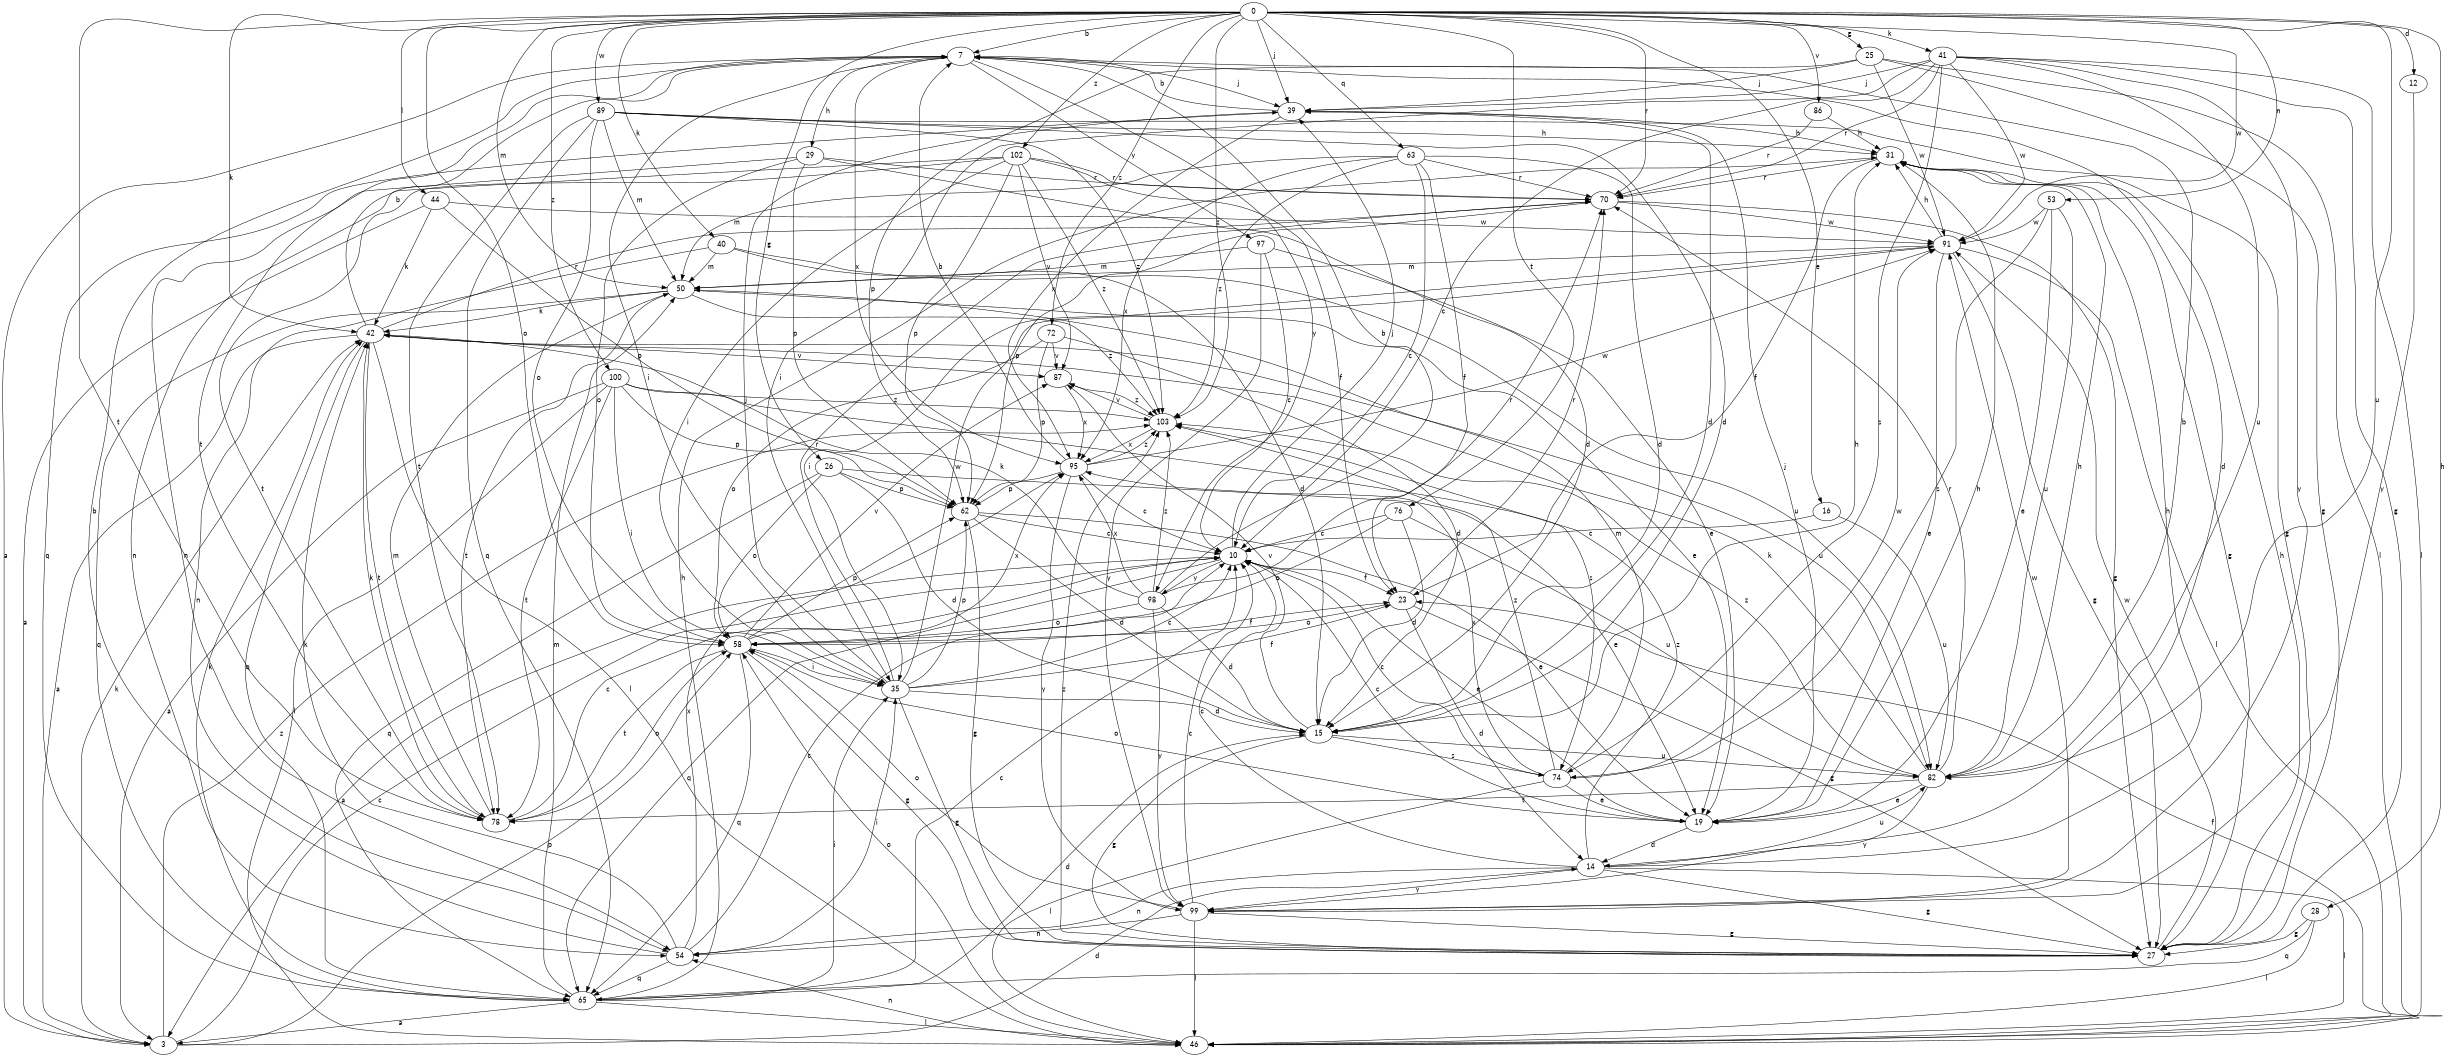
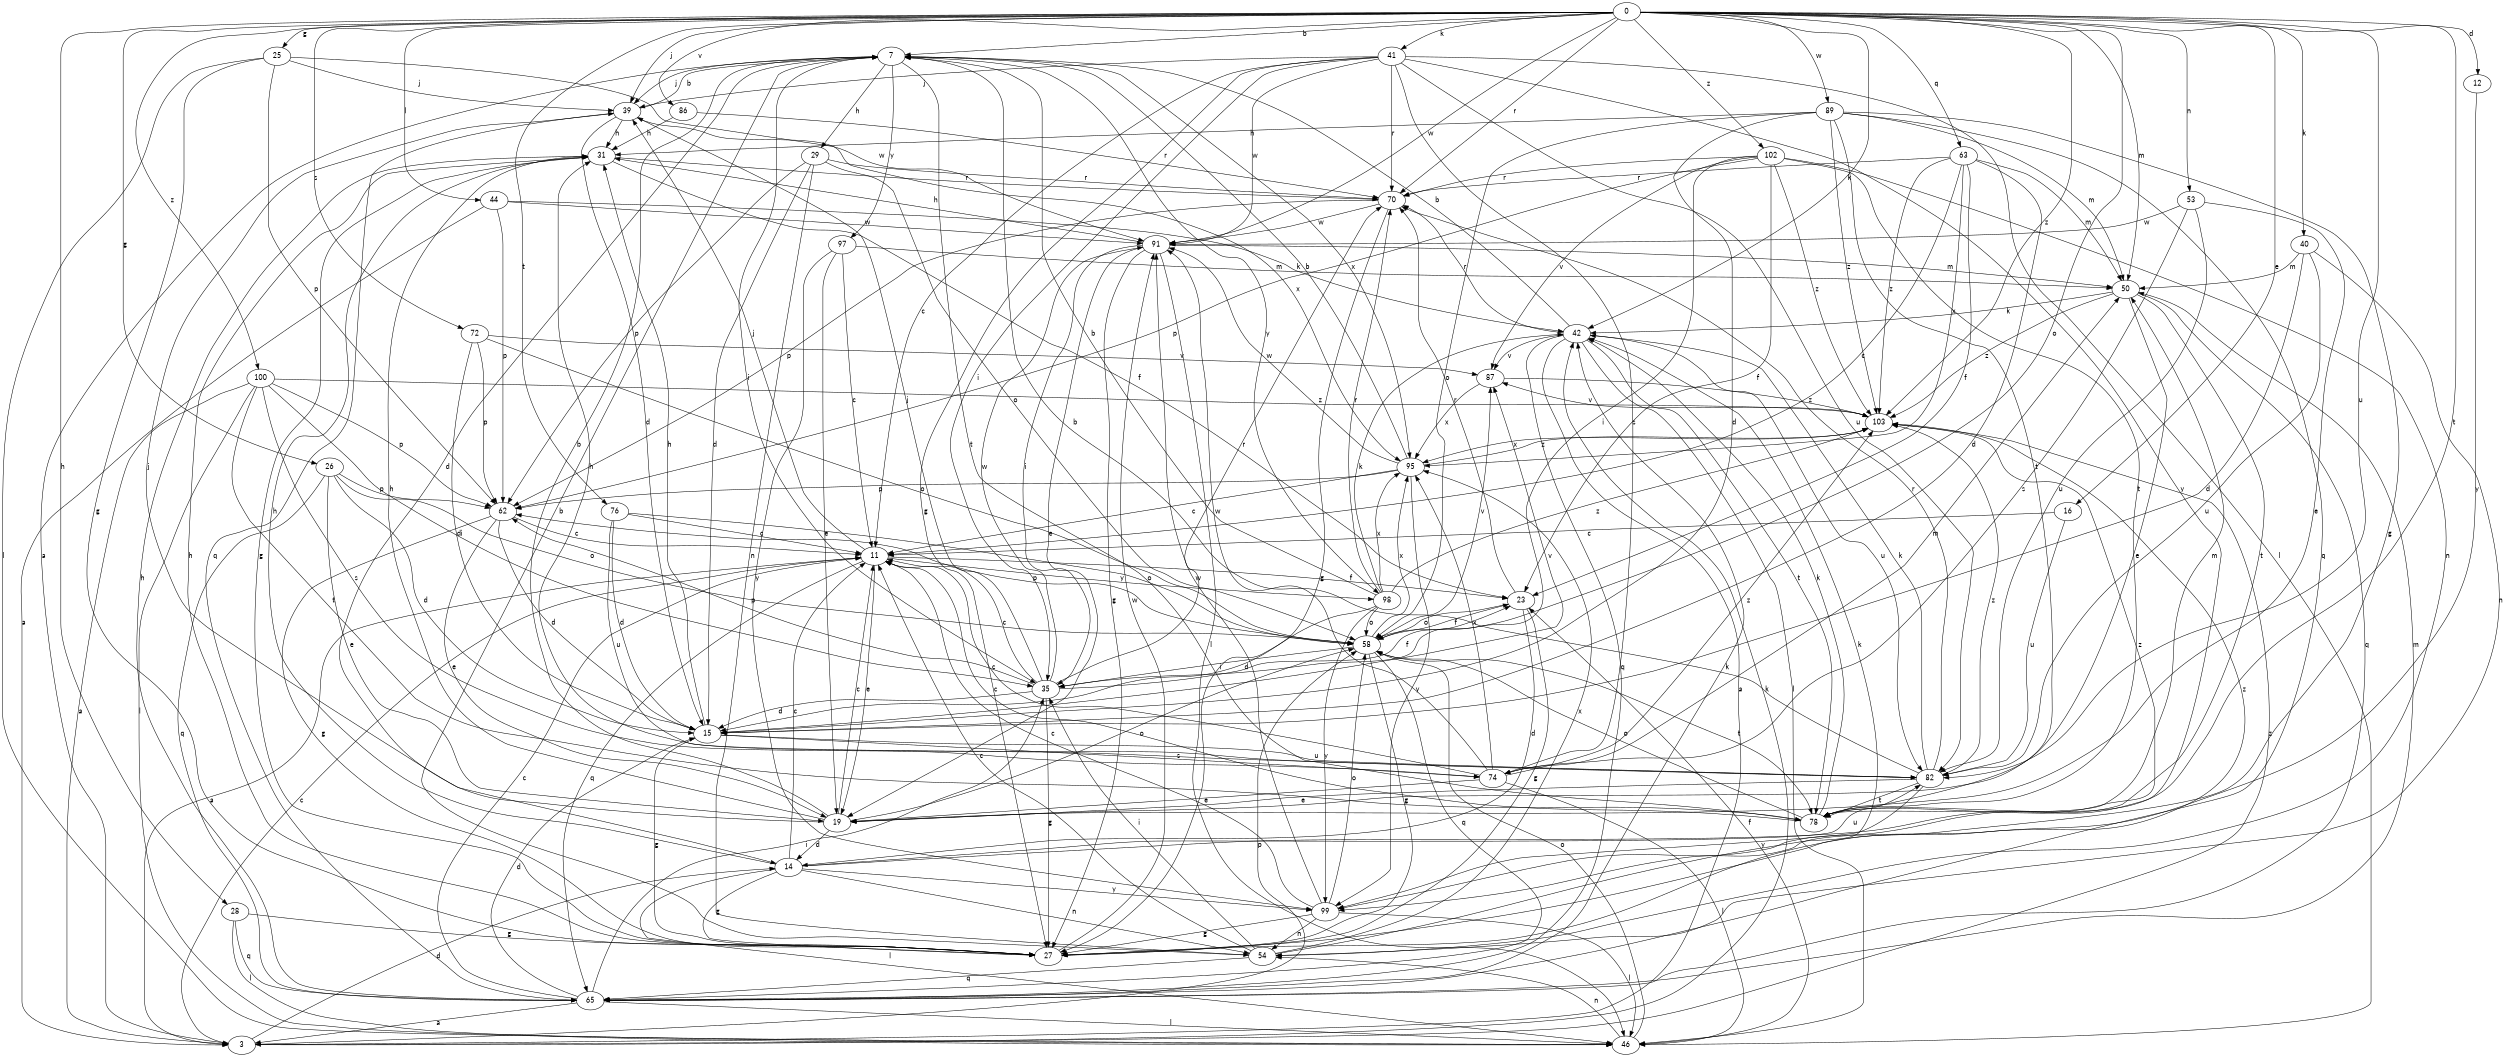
edge "19" -> "7": added, label "b"
node "10": label "10" -> "11"
